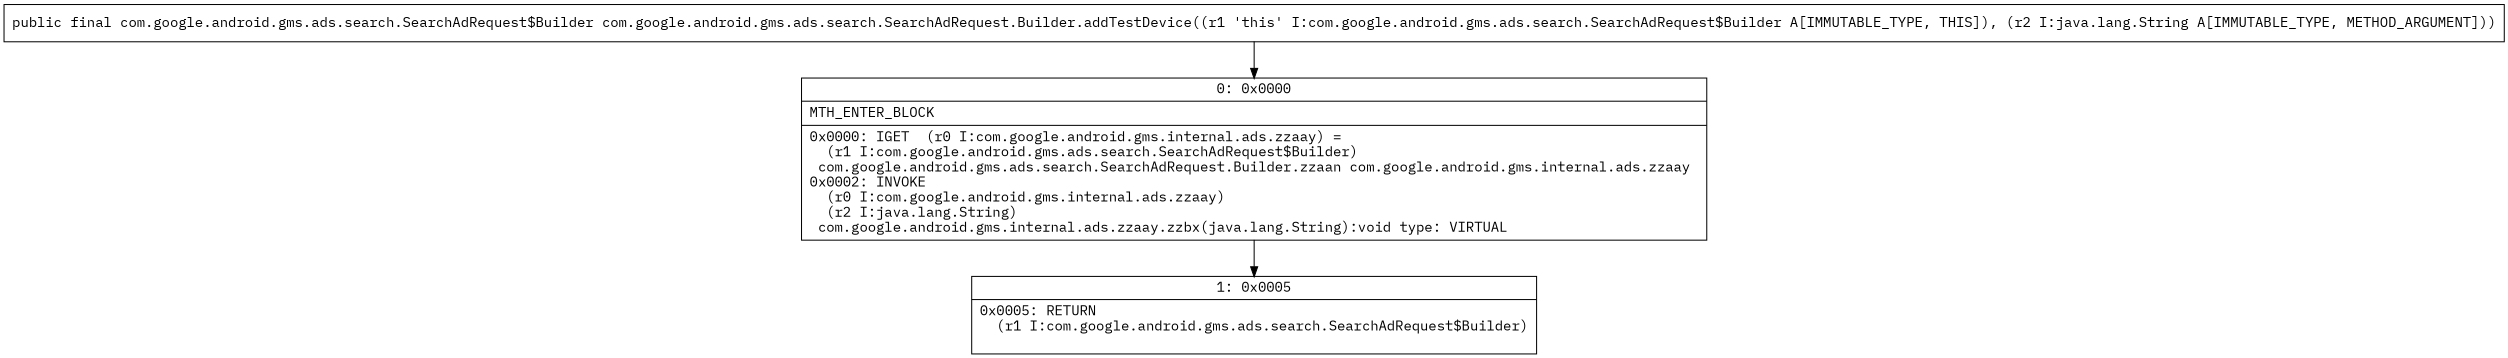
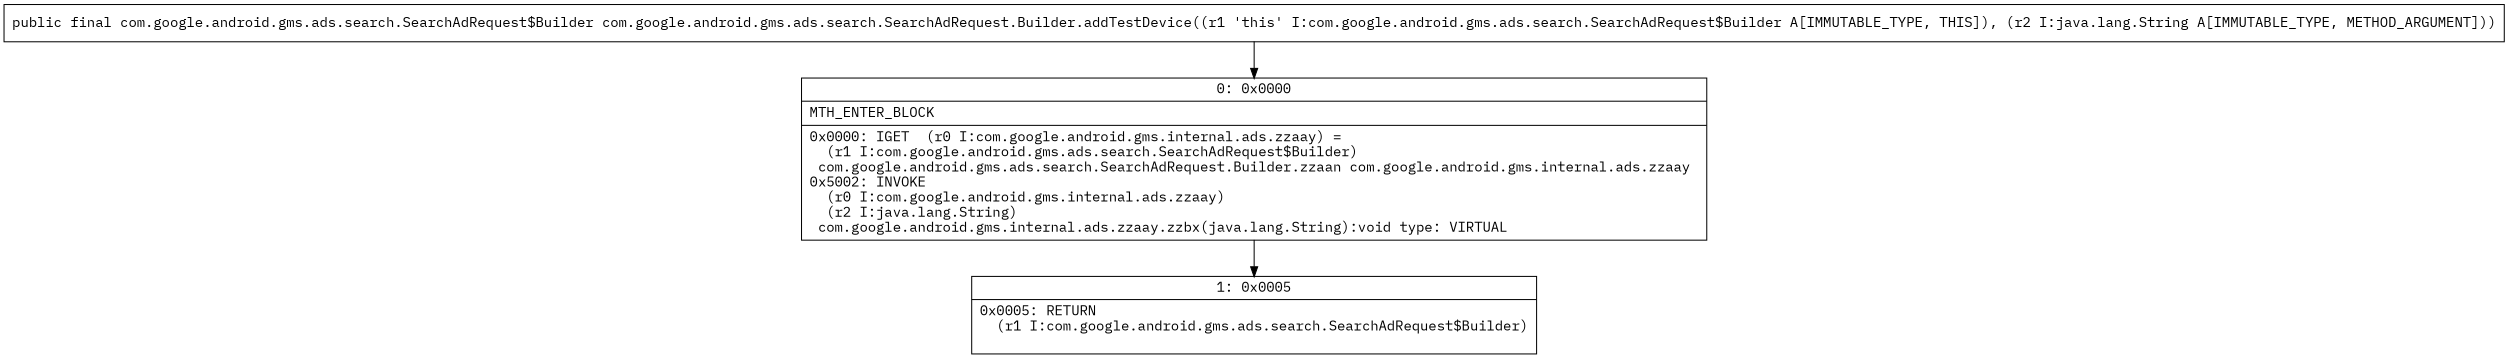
node "0: 0x0000": text "0x0002: INVOKE" -> "0x5002: INVOKE"
